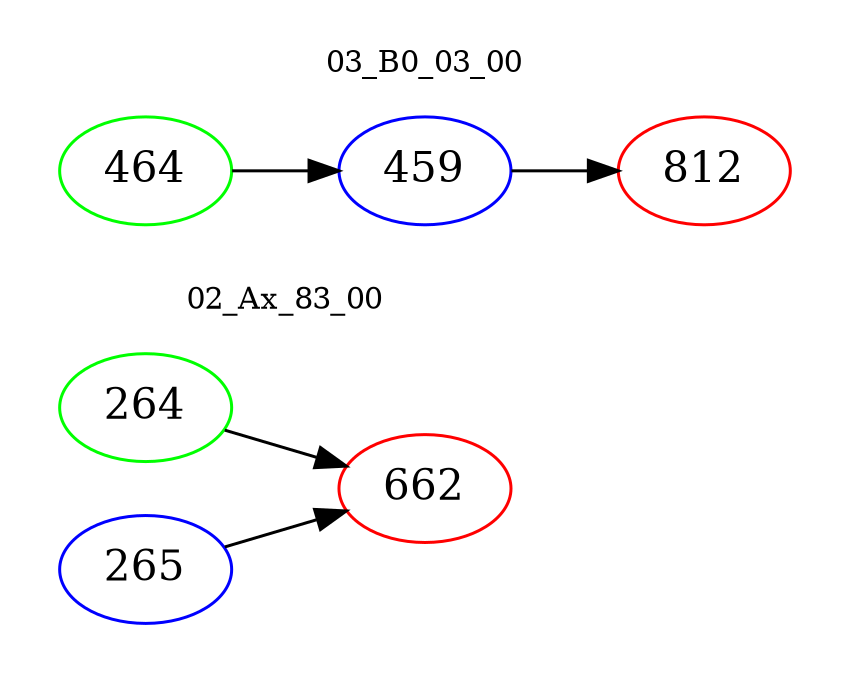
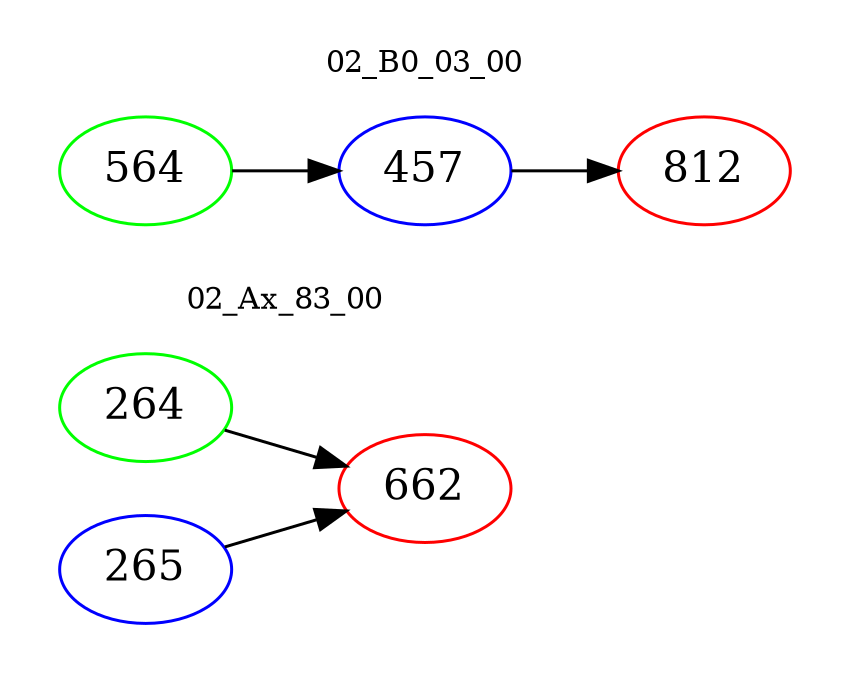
cluster "03_B0_03_00": label "03_B0_03_00" -> "02_B0_03_00"
node "464": label "464" -> "564"
node "459": label "459" -> "457"
